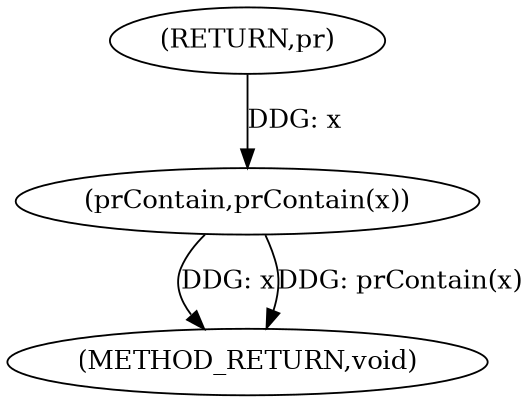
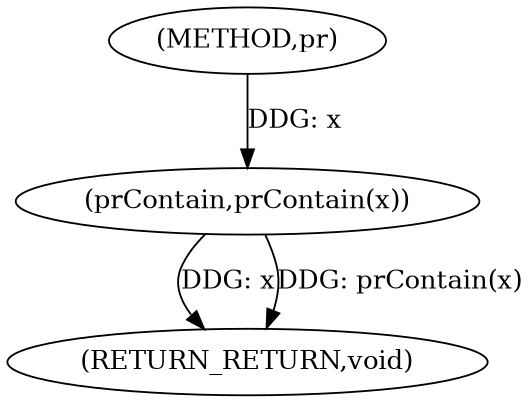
node "(RETURN,pr)": label "(RETURN,pr)" -> "(METHOD,pr)"
node "(METHOD_RETURN,void)": label "(METHOD_RETURN,void)" -> "(RETURN_RETURN,void)"
